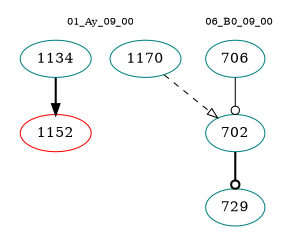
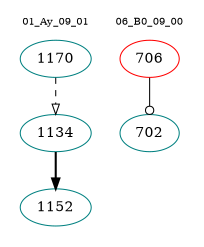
cluster "01_Ay_09_00": label "01_Ay_09_00" -> "01_Ay_09_01"
node "706": color teal -> red
edge "1170" -> "702": now "1170" -> "1134"
node "1152": color red -> teal
node "729": removed
